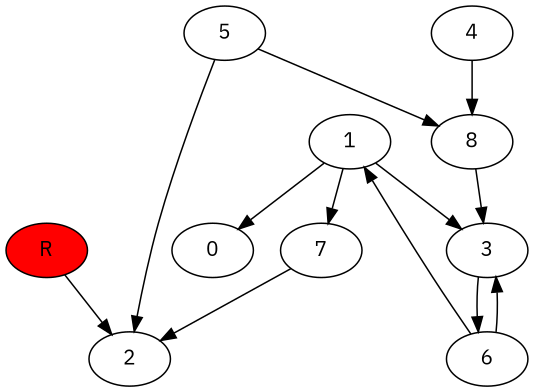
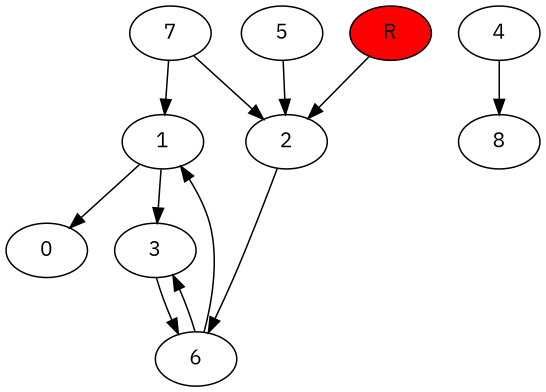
edge "5" -> "8": removed
edge "8" -> "3": removed
edge "1" -> "7": reversed
edge "2" -> "6": added
